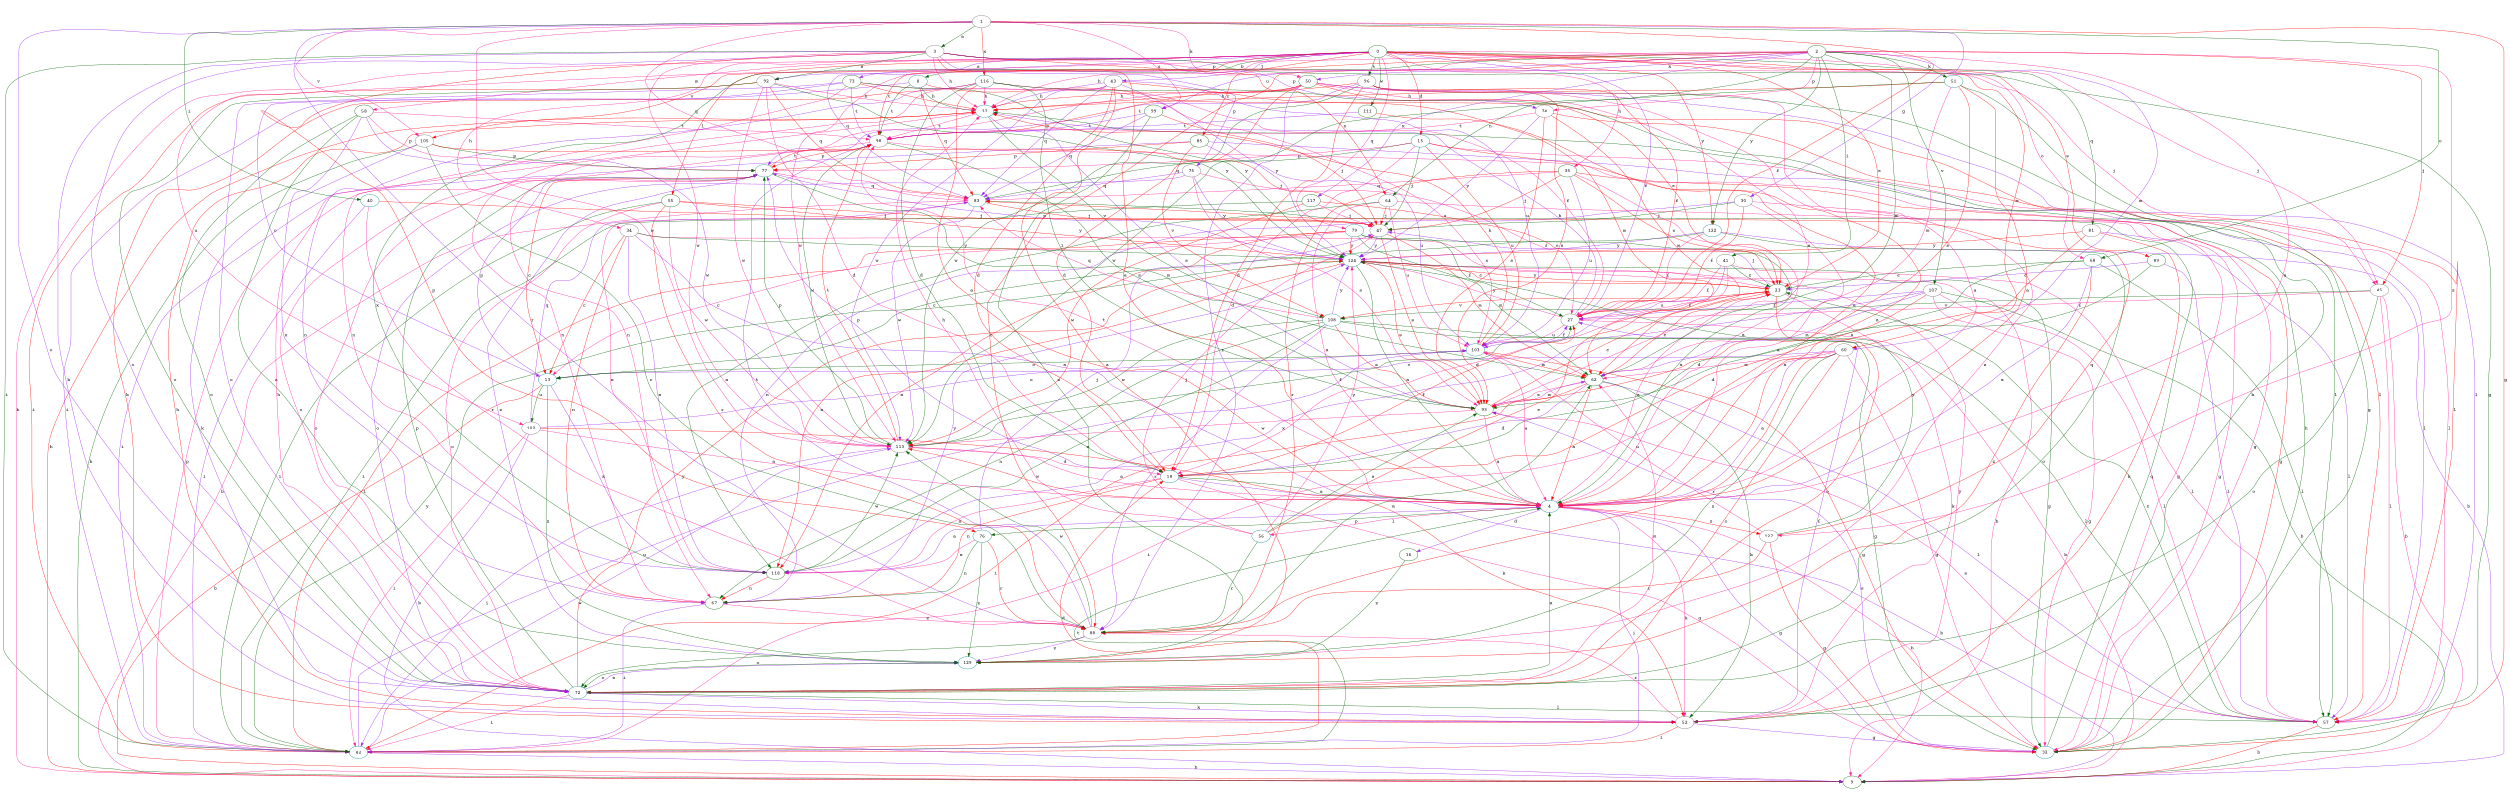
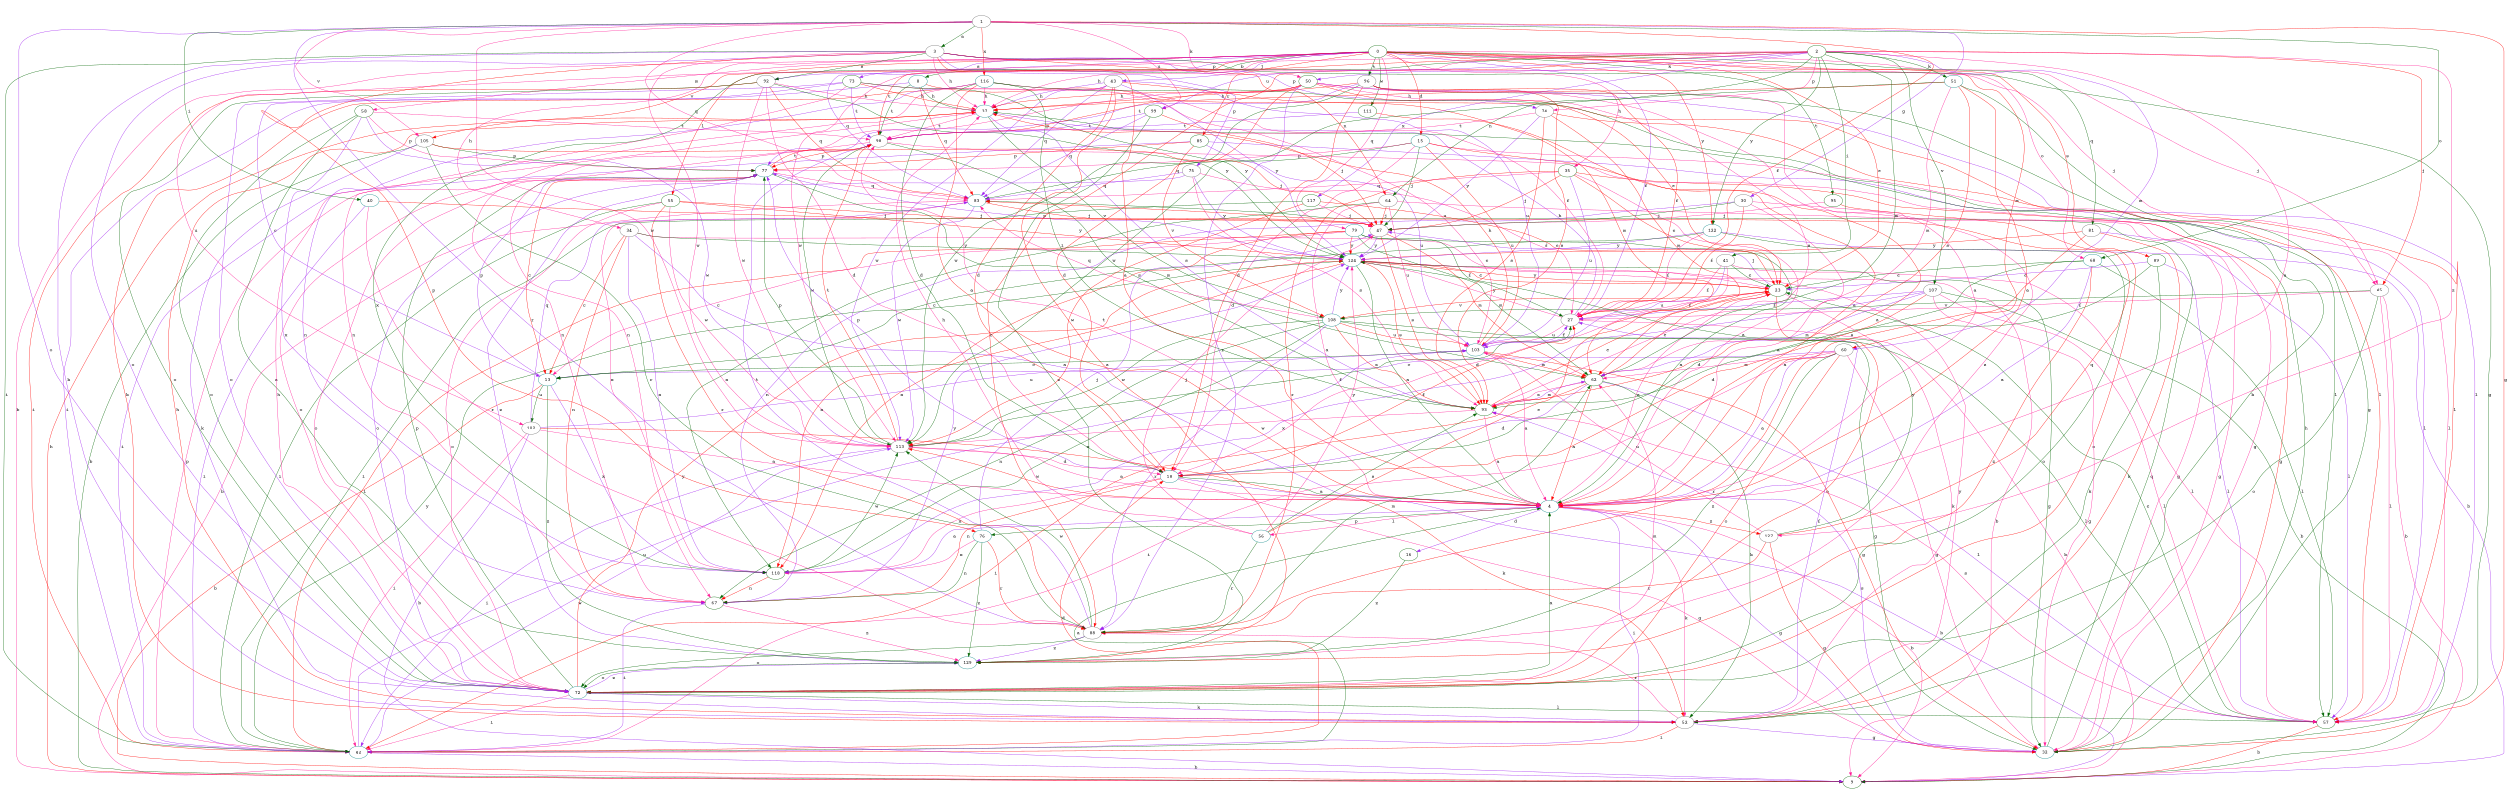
node "95": added
edge "108" -> "103": added, label "u"
edge "89" -> "52": added, label "k"
edge "67" -> "88": now "67" -> "129"
edge "42" -> "4": label "t" -> "a"
